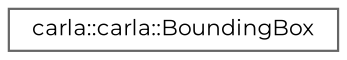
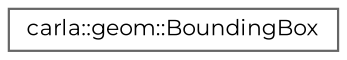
node "carla::carla::BoundingBox": label "carla::carla::BoundingBox" -> "carla::geom::BoundingBox"
